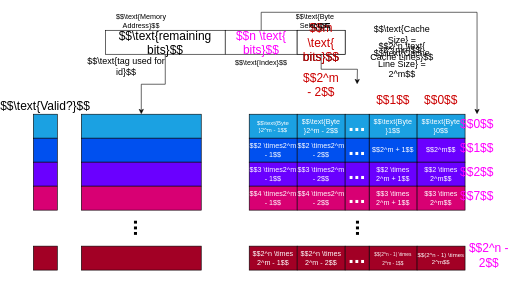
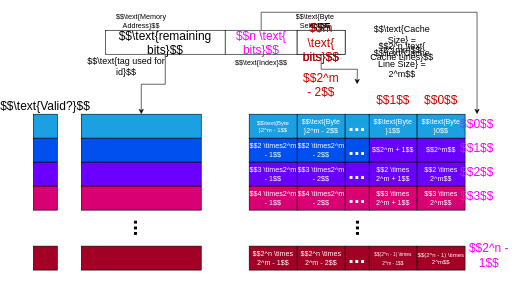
node "$$2^m + 1$$": fillcolor #0050ef -> #6a00ff
node "$$7$$": label "$$7$$" -> "$$3$$"
node "$$2^n - 2$$": label "$$2^n - 2$$" -> "$$2^n - 1$$"
